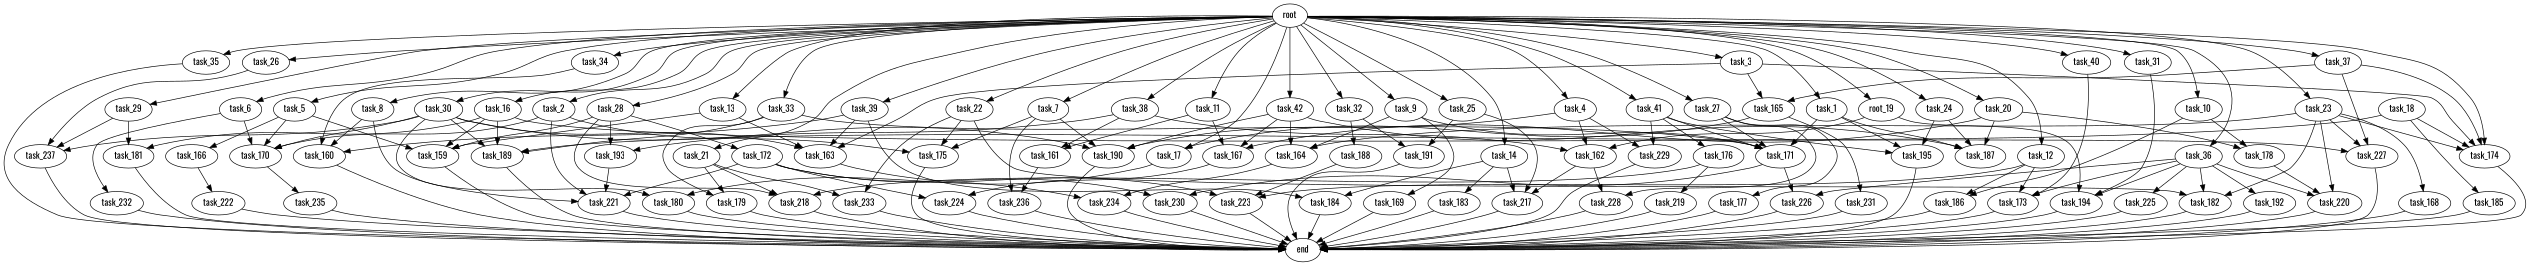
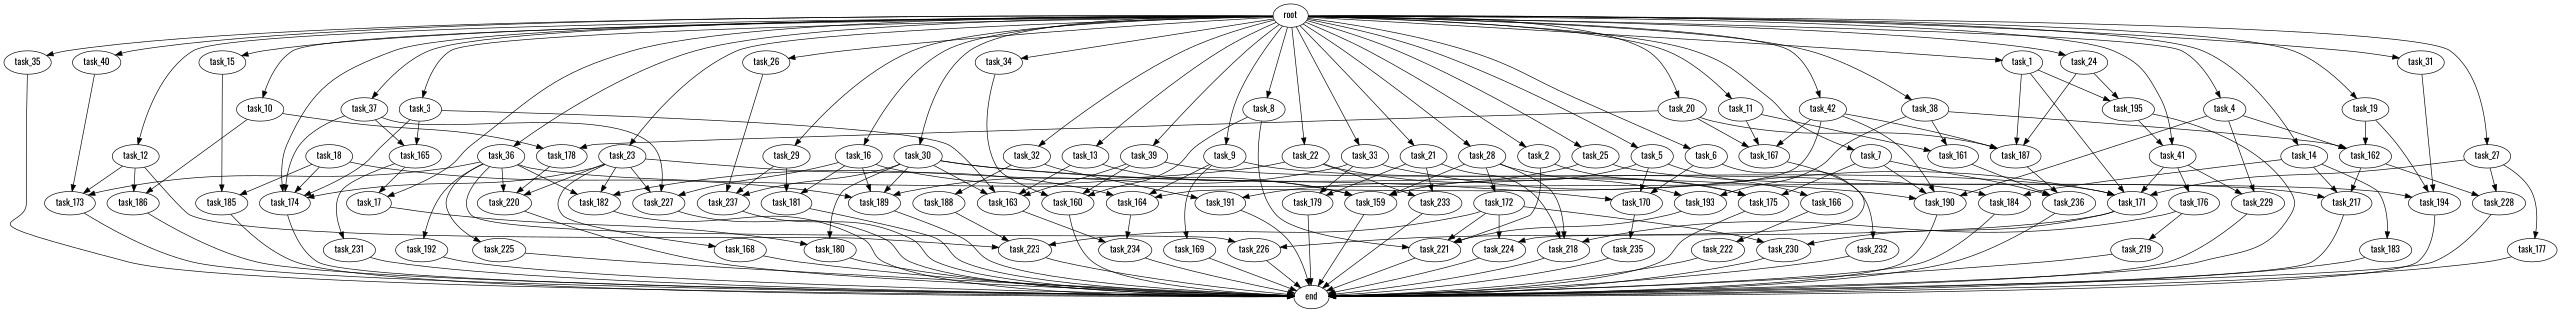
node "task_15": added
node "root_19": label "root_19" -> "task_19"
edge "task_2" -> "task_170": removed
edge "task_41" -> "task_195": reversed
edge "task_187" -> "task_236": added
